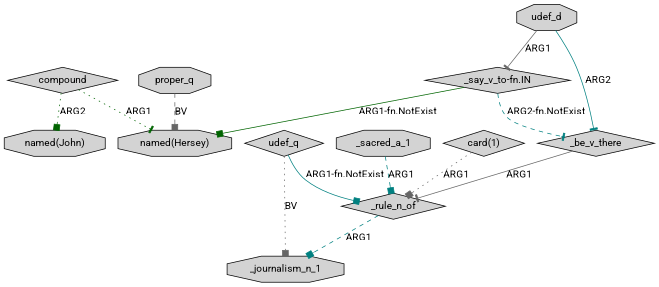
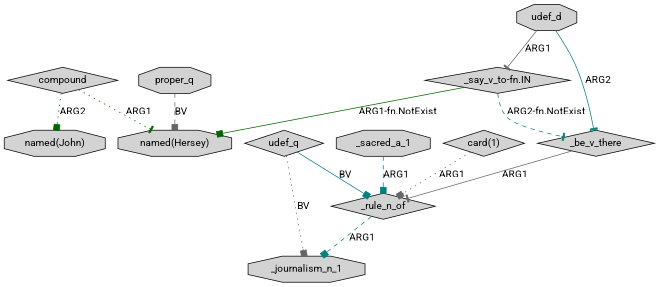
edge "udef_q" -> "_rule_n_of": label "ARG1-fn.NotExist" -> "BV"
